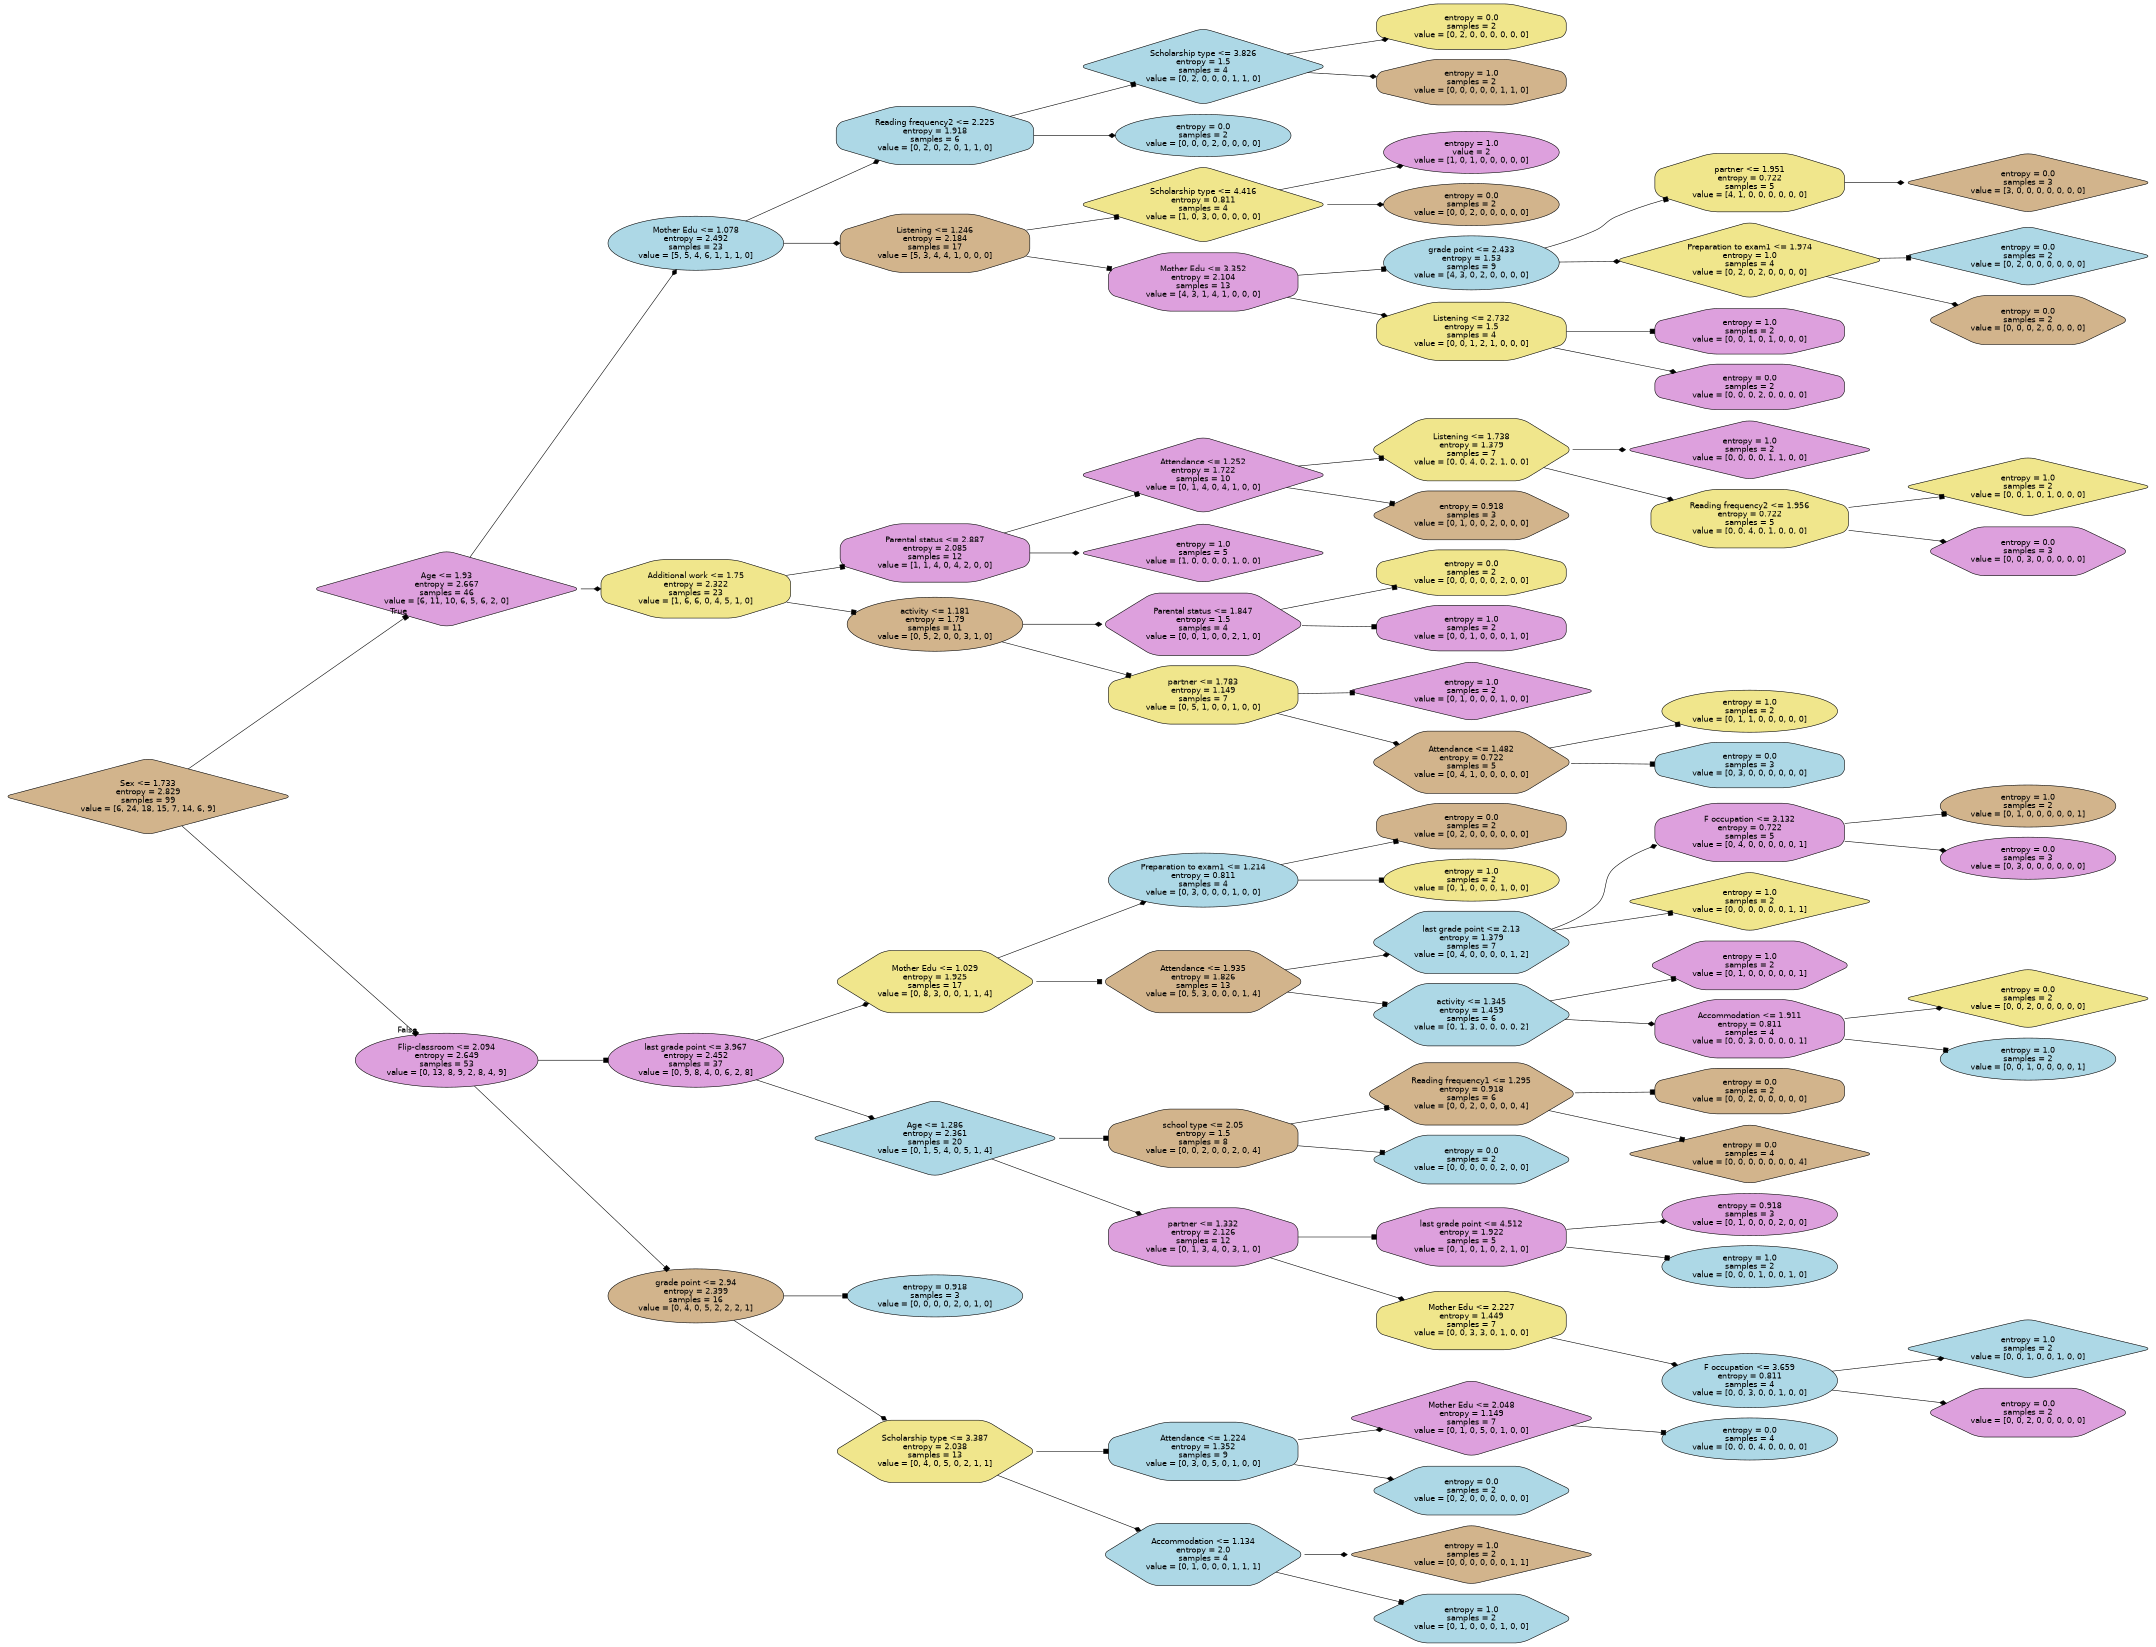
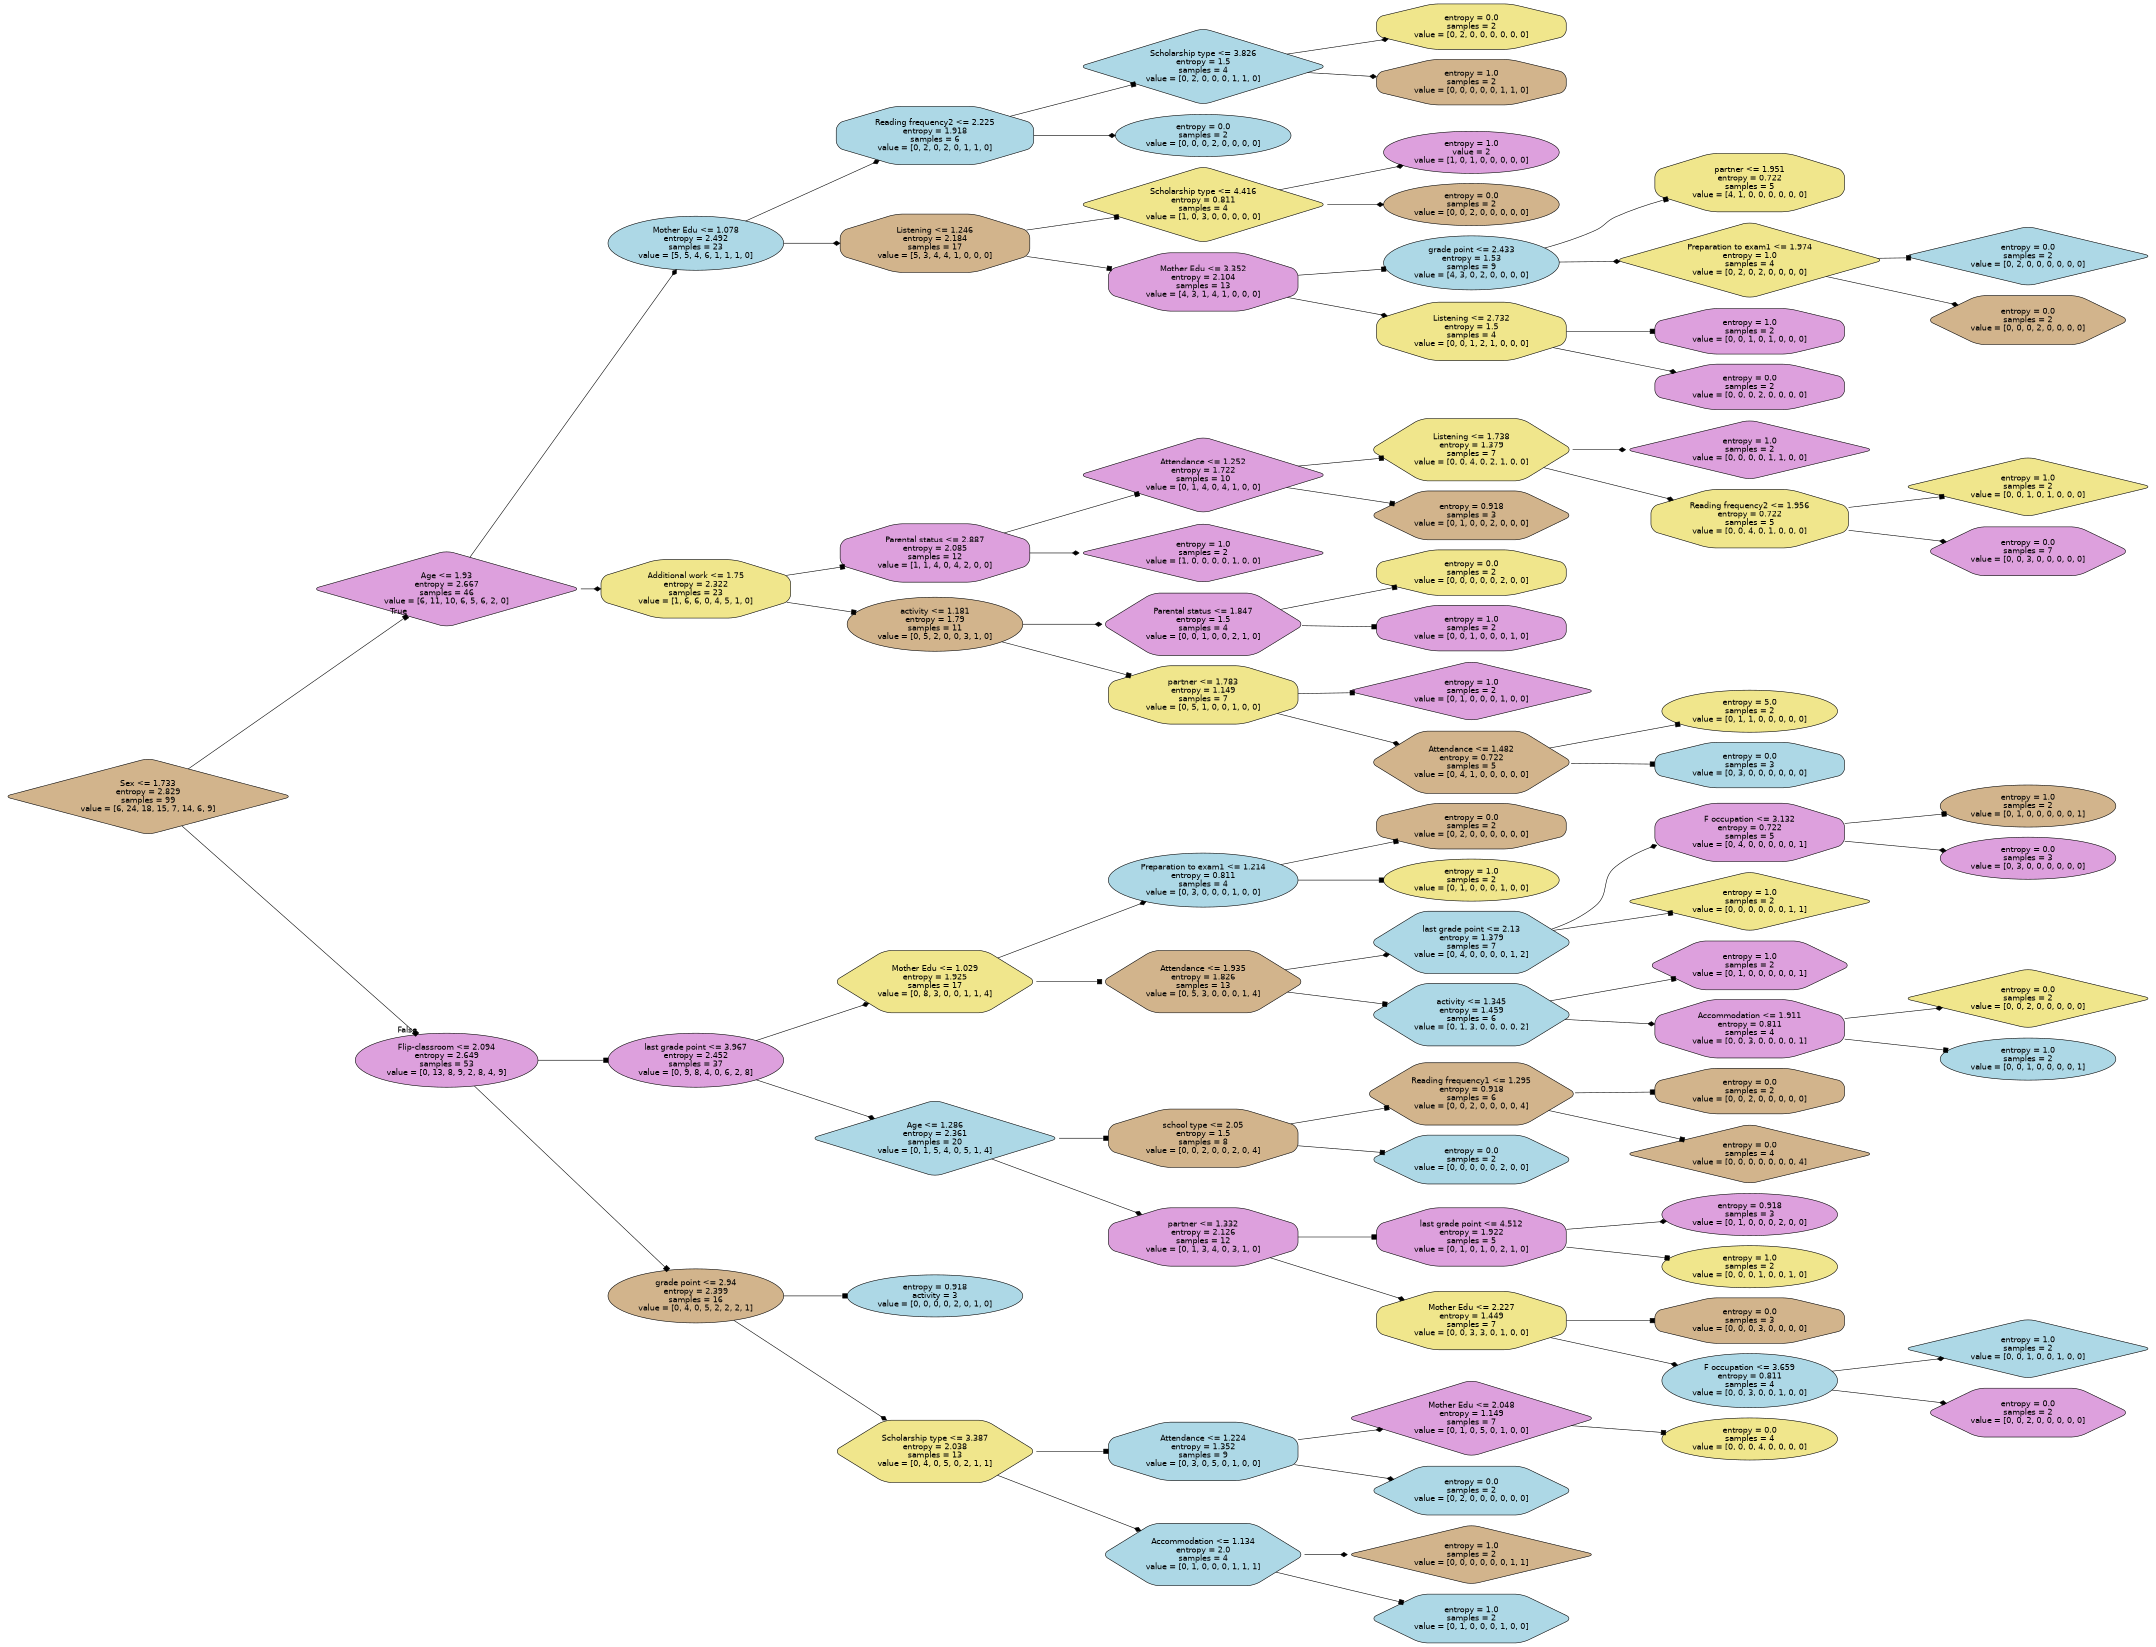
node "entropy = 0.0 samples = 3 value = [3, 0, 0, 0, 0, 0, 0, 0]": removed
node "entropy = 0.0 samples = 3 value = [0, 0, 3, 0, 0, 0, 0, 0]": label "entropy = 0.0 samples = 3 value = [0, 0, 3, 0, 0, 0, 0, 0]" -> "entropy = 0.0 samples = 7 value = [0, 0, 3, 0, 0, 0, 0, 0]"
node "entropy = 1.0 samples = 5 value = [1, 0, 0, 0, 0, 1, 0, 0]": label "entropy = 1.0 samples = 5 value = [1, 0, 0, 0, 0, 1, 0, 0]" -> "entropy = 1.0 samples = 2 value = [1, 0, 0, 0, 0, 1, 0, 0]"
node "entropy = 1.0 samples = 2 value = [0, 1, 1, 0, 0, 0, 0, 0]": label "entropy = 1.0 samples = 2 value = [0, 1, 1, 0, 0, 0, 0, 0]" -> "entropy = 5.0 samples = 2 value = [0, 1, 1, 0, 0, 0, 0, 0]"
node "entropy = 1.0 samples = 2 value = [0, 0, 0, 1, 0, 0, 1, 0]": fillcolor lightblue -> khaki
node "entropy = 0.918 samples = 3 value = [0, 0, 0, 0, 2, 0, 1, 0]": label "entropy = 0.918 samples = 3 value = [0, 0, 0, 0, 2, 0, 1, 0]" -> "entropy = 0.918 activity = 3 value = [0, 0, 0, 0, 2, 0, 1, 0]"
node "entropy = 0.0 samples = 3 value = [0, 0, 0, 3, 0, 0, 0, 0]": added
node "entropy = 0.0 samples = 4 value = [0, 0, 0, 4, 0, 0, 0, 0]": fillcolor lightblue -> khaki
